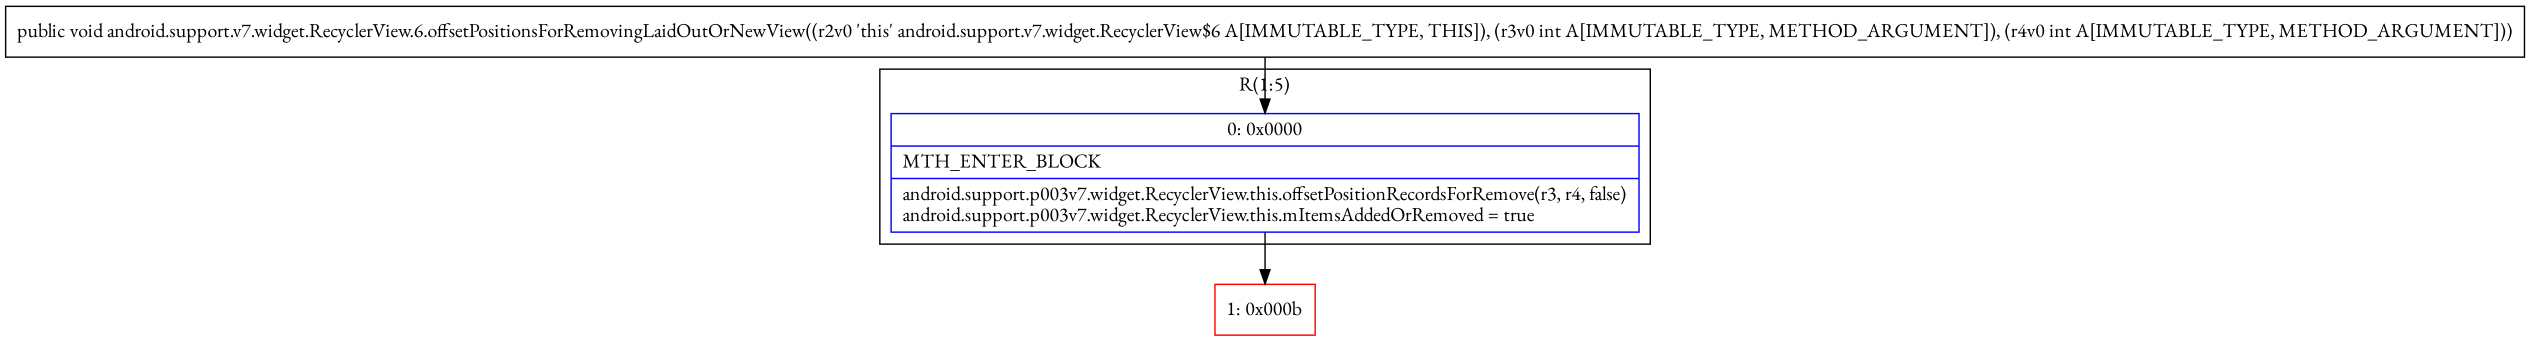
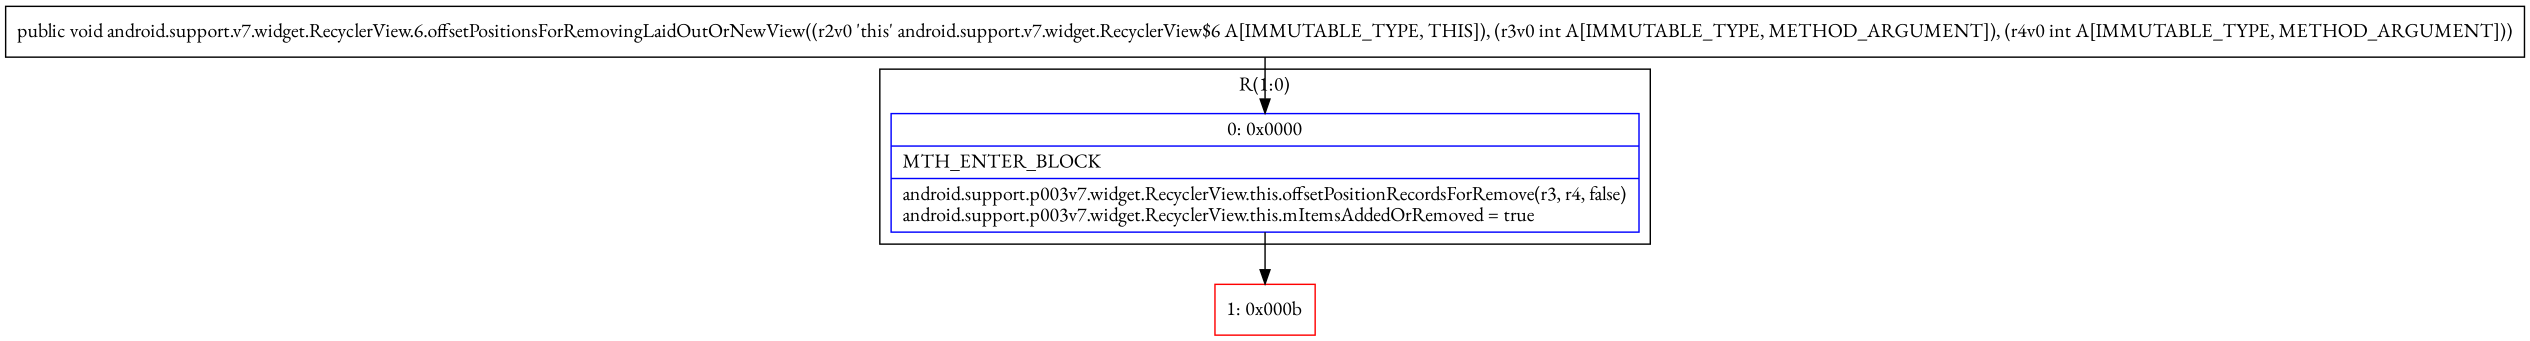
cluster "R(1:5)": label "R(1:5)" -> "R(1:0)"
